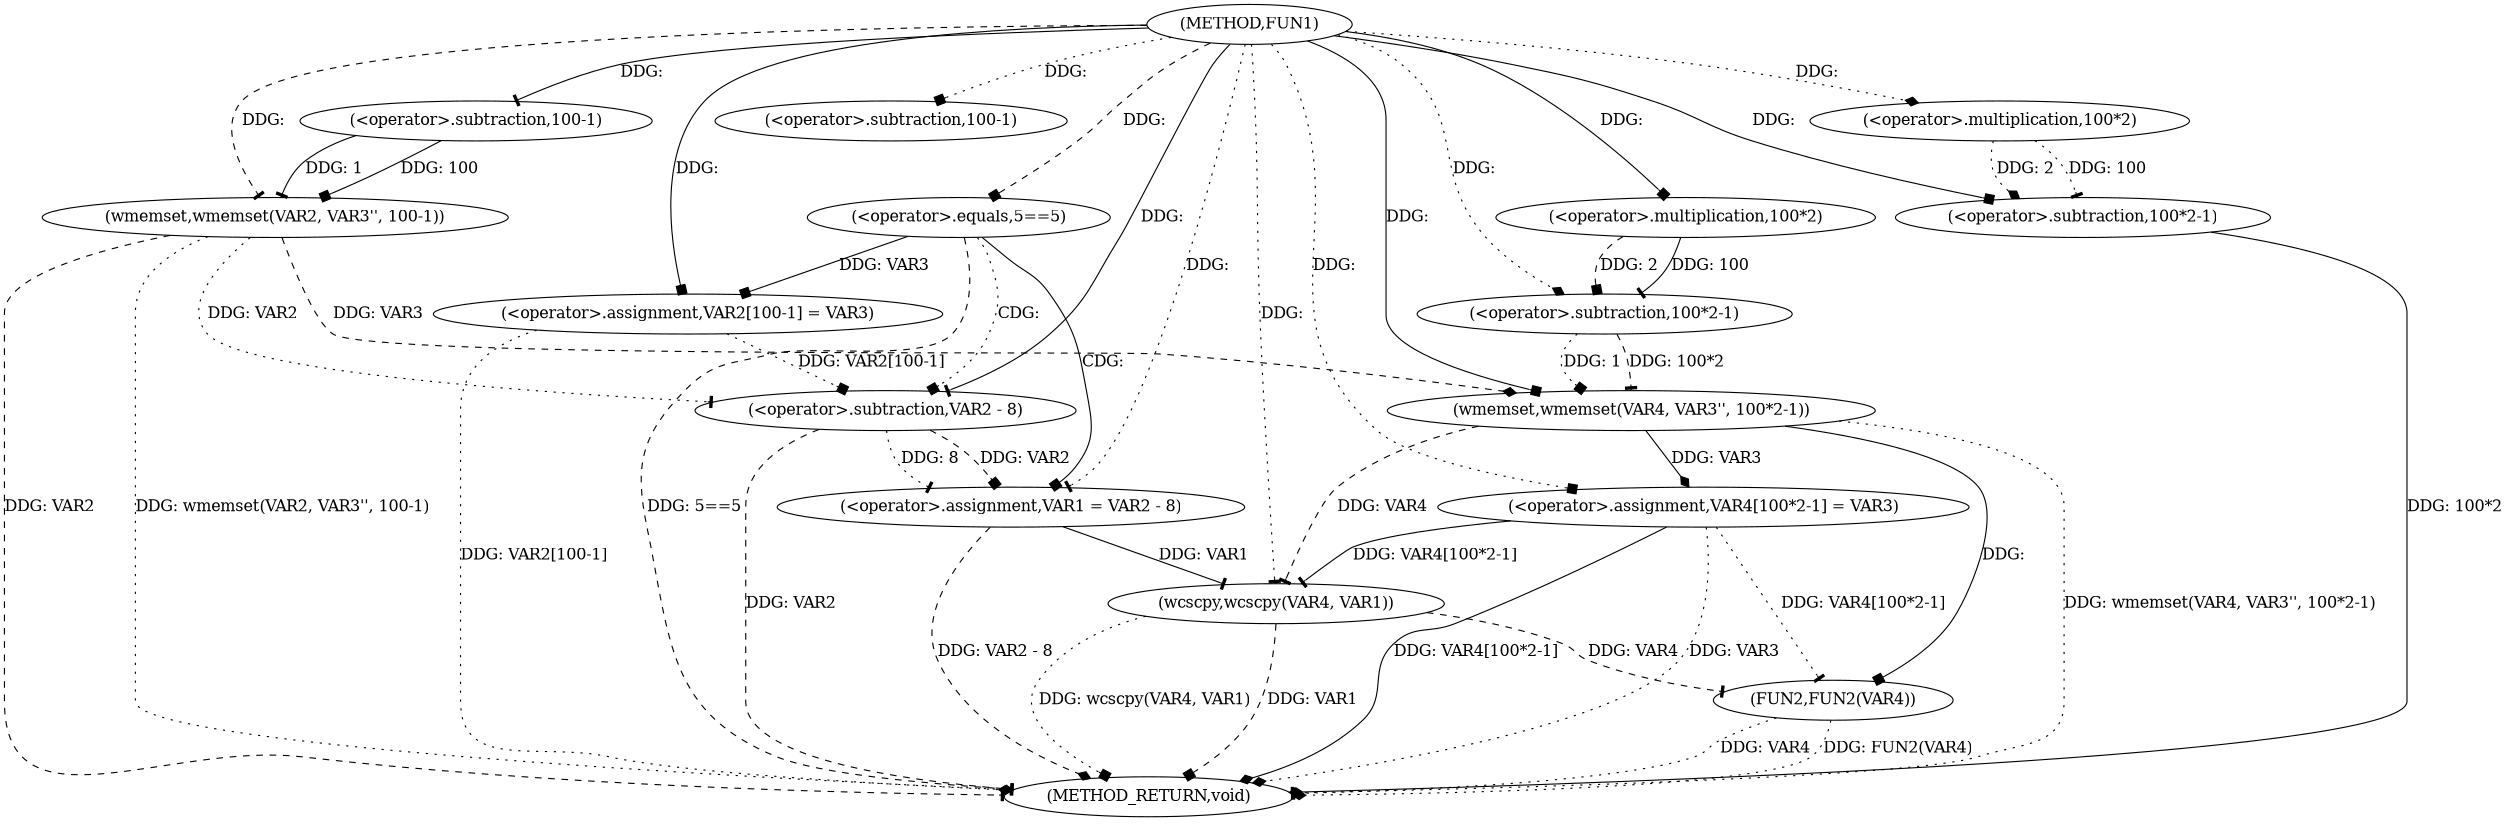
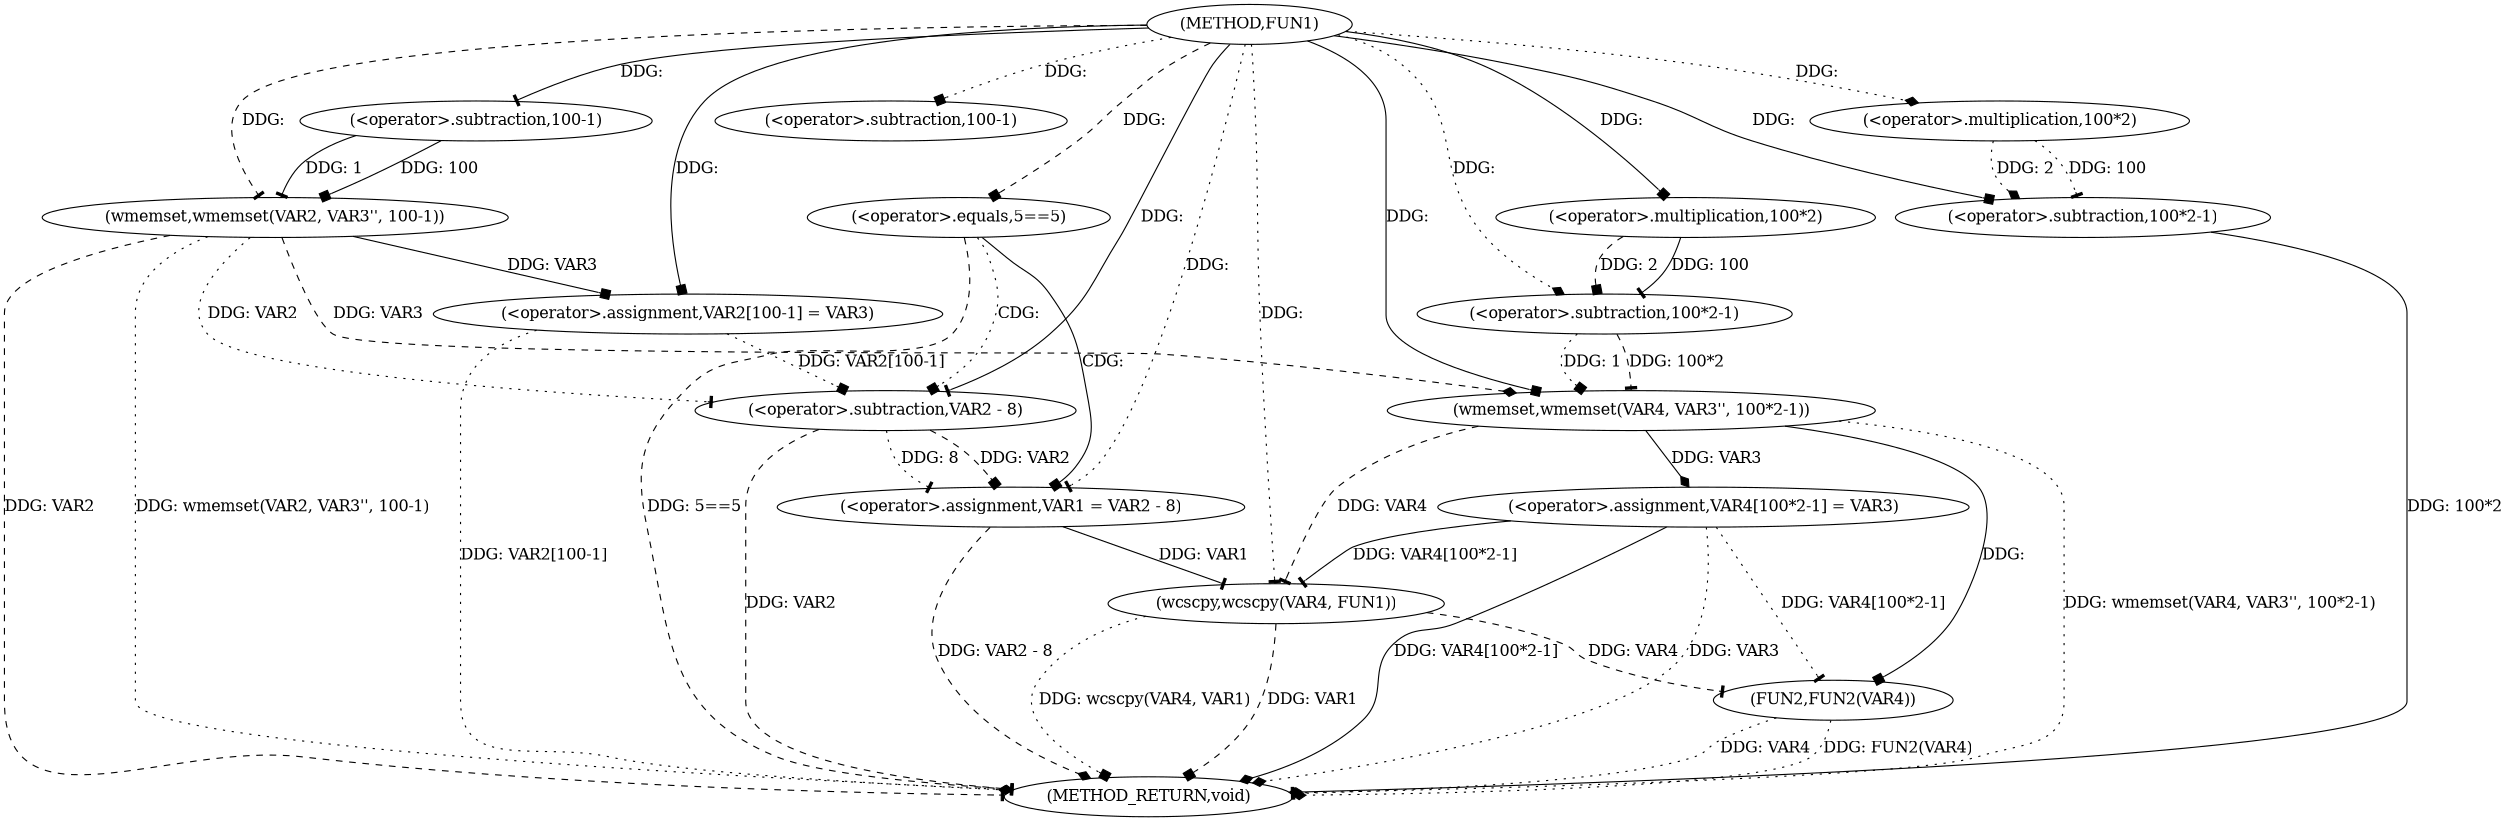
edge "(<operator>.equals,5==5)" -> "(<operator>.assignment,VAR2[100-1] = VAR3)": now "(wmemset,wmemset(VAR2, VAR3'', 100-1))" -> "(<operator>.assignment,VAR2[100-1] = VAR3)"
edge "(METHOD,FUN1)" -> "(<operator>.assignment,VAR4[100*2-1] = VAR3)": removed, label "DDG:"
node "(wcscpy,wcscpy(VAR4, VAR1))": label "(wcscpy,wcscpy(VAR4, VAR1))" -> "(wcscpy,wcscpy(VAR4, FUN1))"
